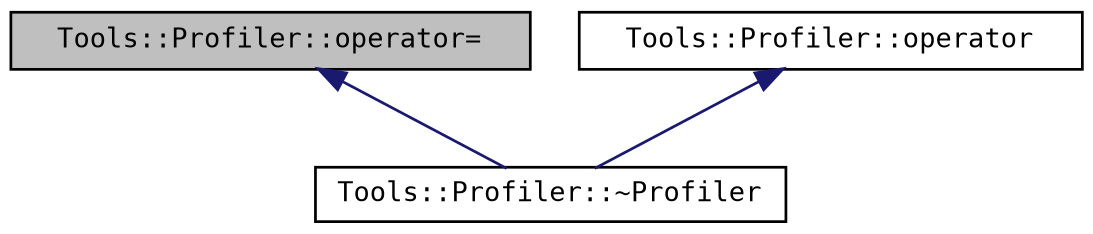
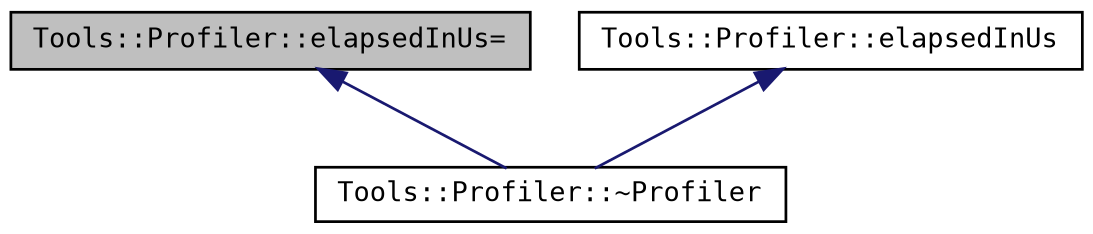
node "Tools::Profiler::operator=": label "Tools::Profiler::operator=" -> "Tools::Profiler::elapsedInUs="
node "Tools::Profiler::operator": label "Tools::Profiler::operator" -> "Tools::Profiler::elapsedInUs"
